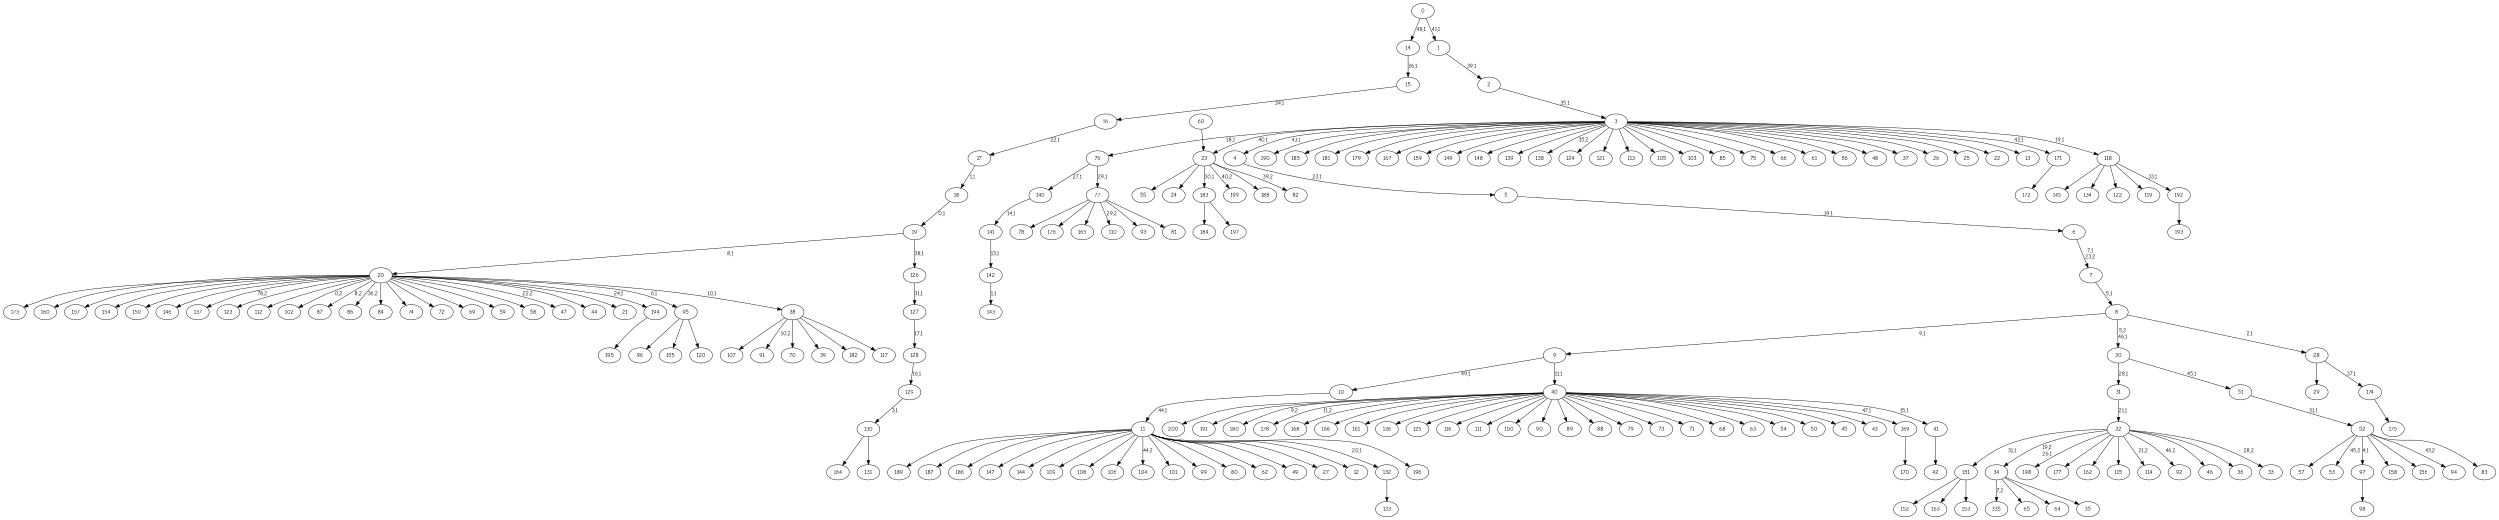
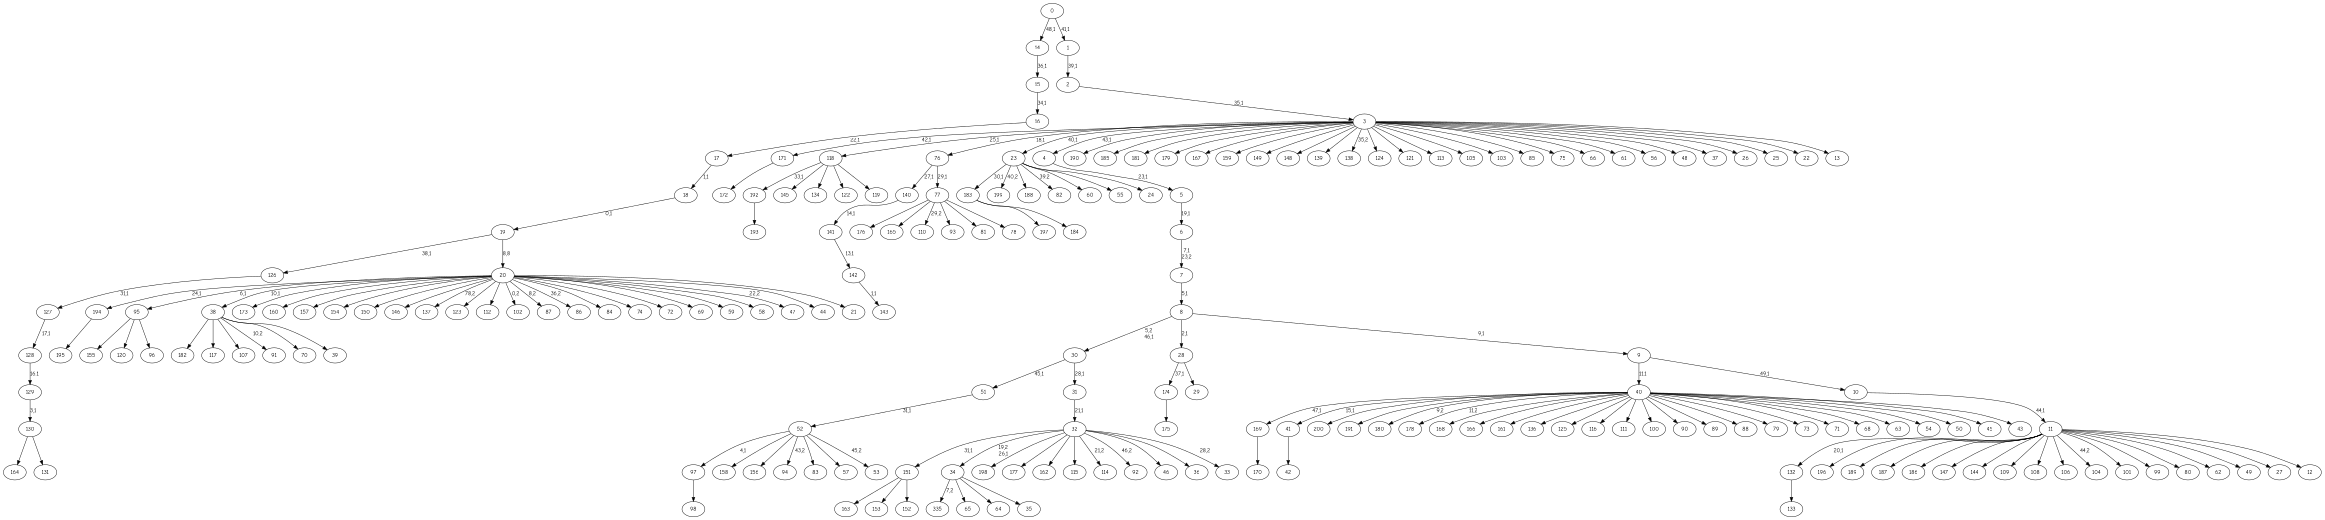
edge "60" -> "23": reversed
edge "3" -> "118": label "19,1" -> "25,1"
edge "19" -> "20": label "8,1" -> "8,8"
